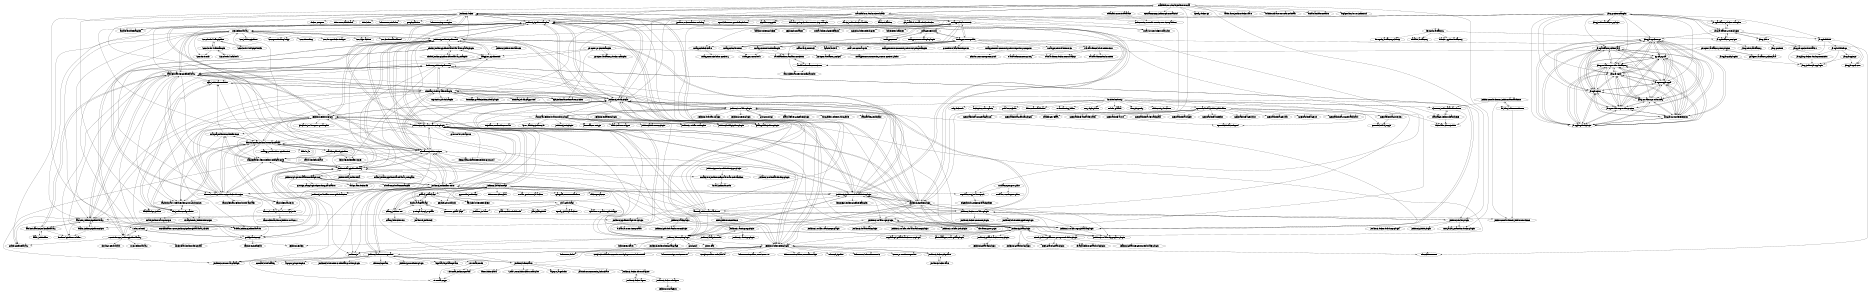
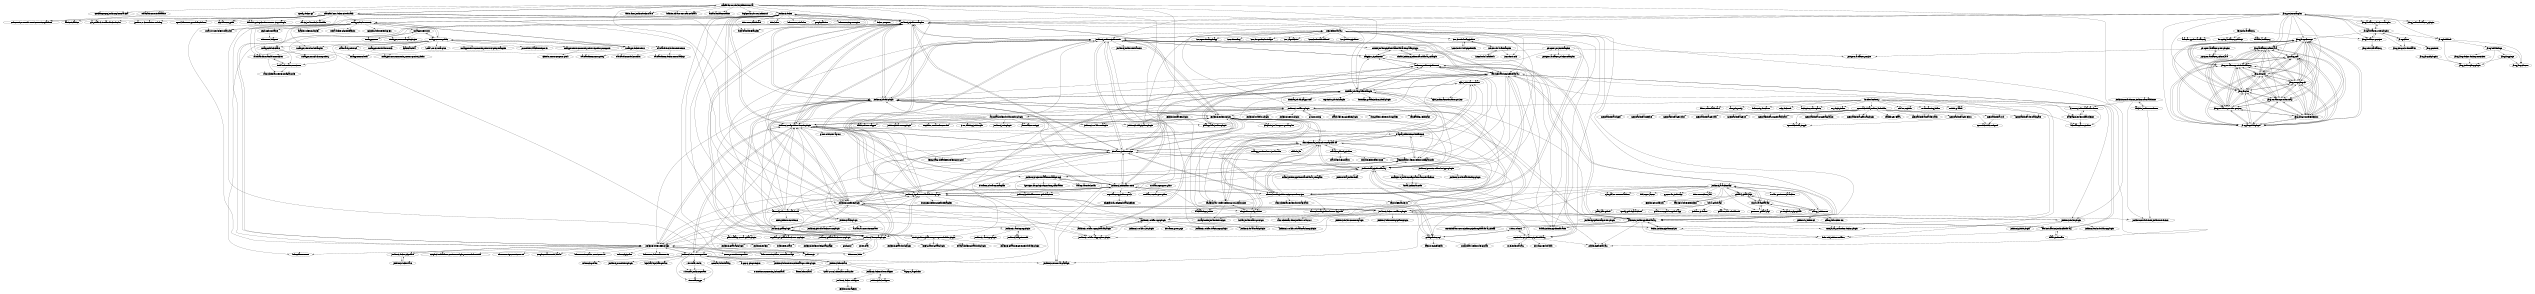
edge "sonatype/docker-nexus3" -> "kubernetes/heapster": now "ceph/ceph-container" -> "kubernetes/heapster"
edge "JFrogDev/project-examples" -> "cfpb/jenkins-as-code-starter-project": now "JFrogDev/project-examples" -> "lesfurets/JenkinsPipelineUnit"
node "samrocketman/jenkins-script-dockersh-scripts": label "samrocketman/jenkins-script-dockersh-scripts" -> "samrocketman/jenkins-script-console-scripts"
